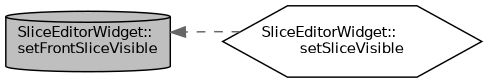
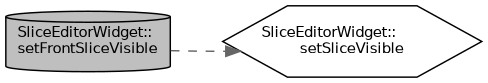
edge "SliceEditorWidget:: setSliceVisible" -> "SliceEditorWidget:: setFrontSliceVisible": reversed
